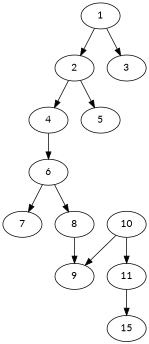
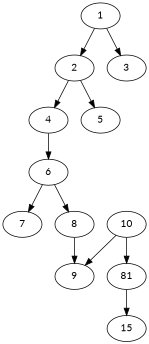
node "11": label "11" -> "81"
